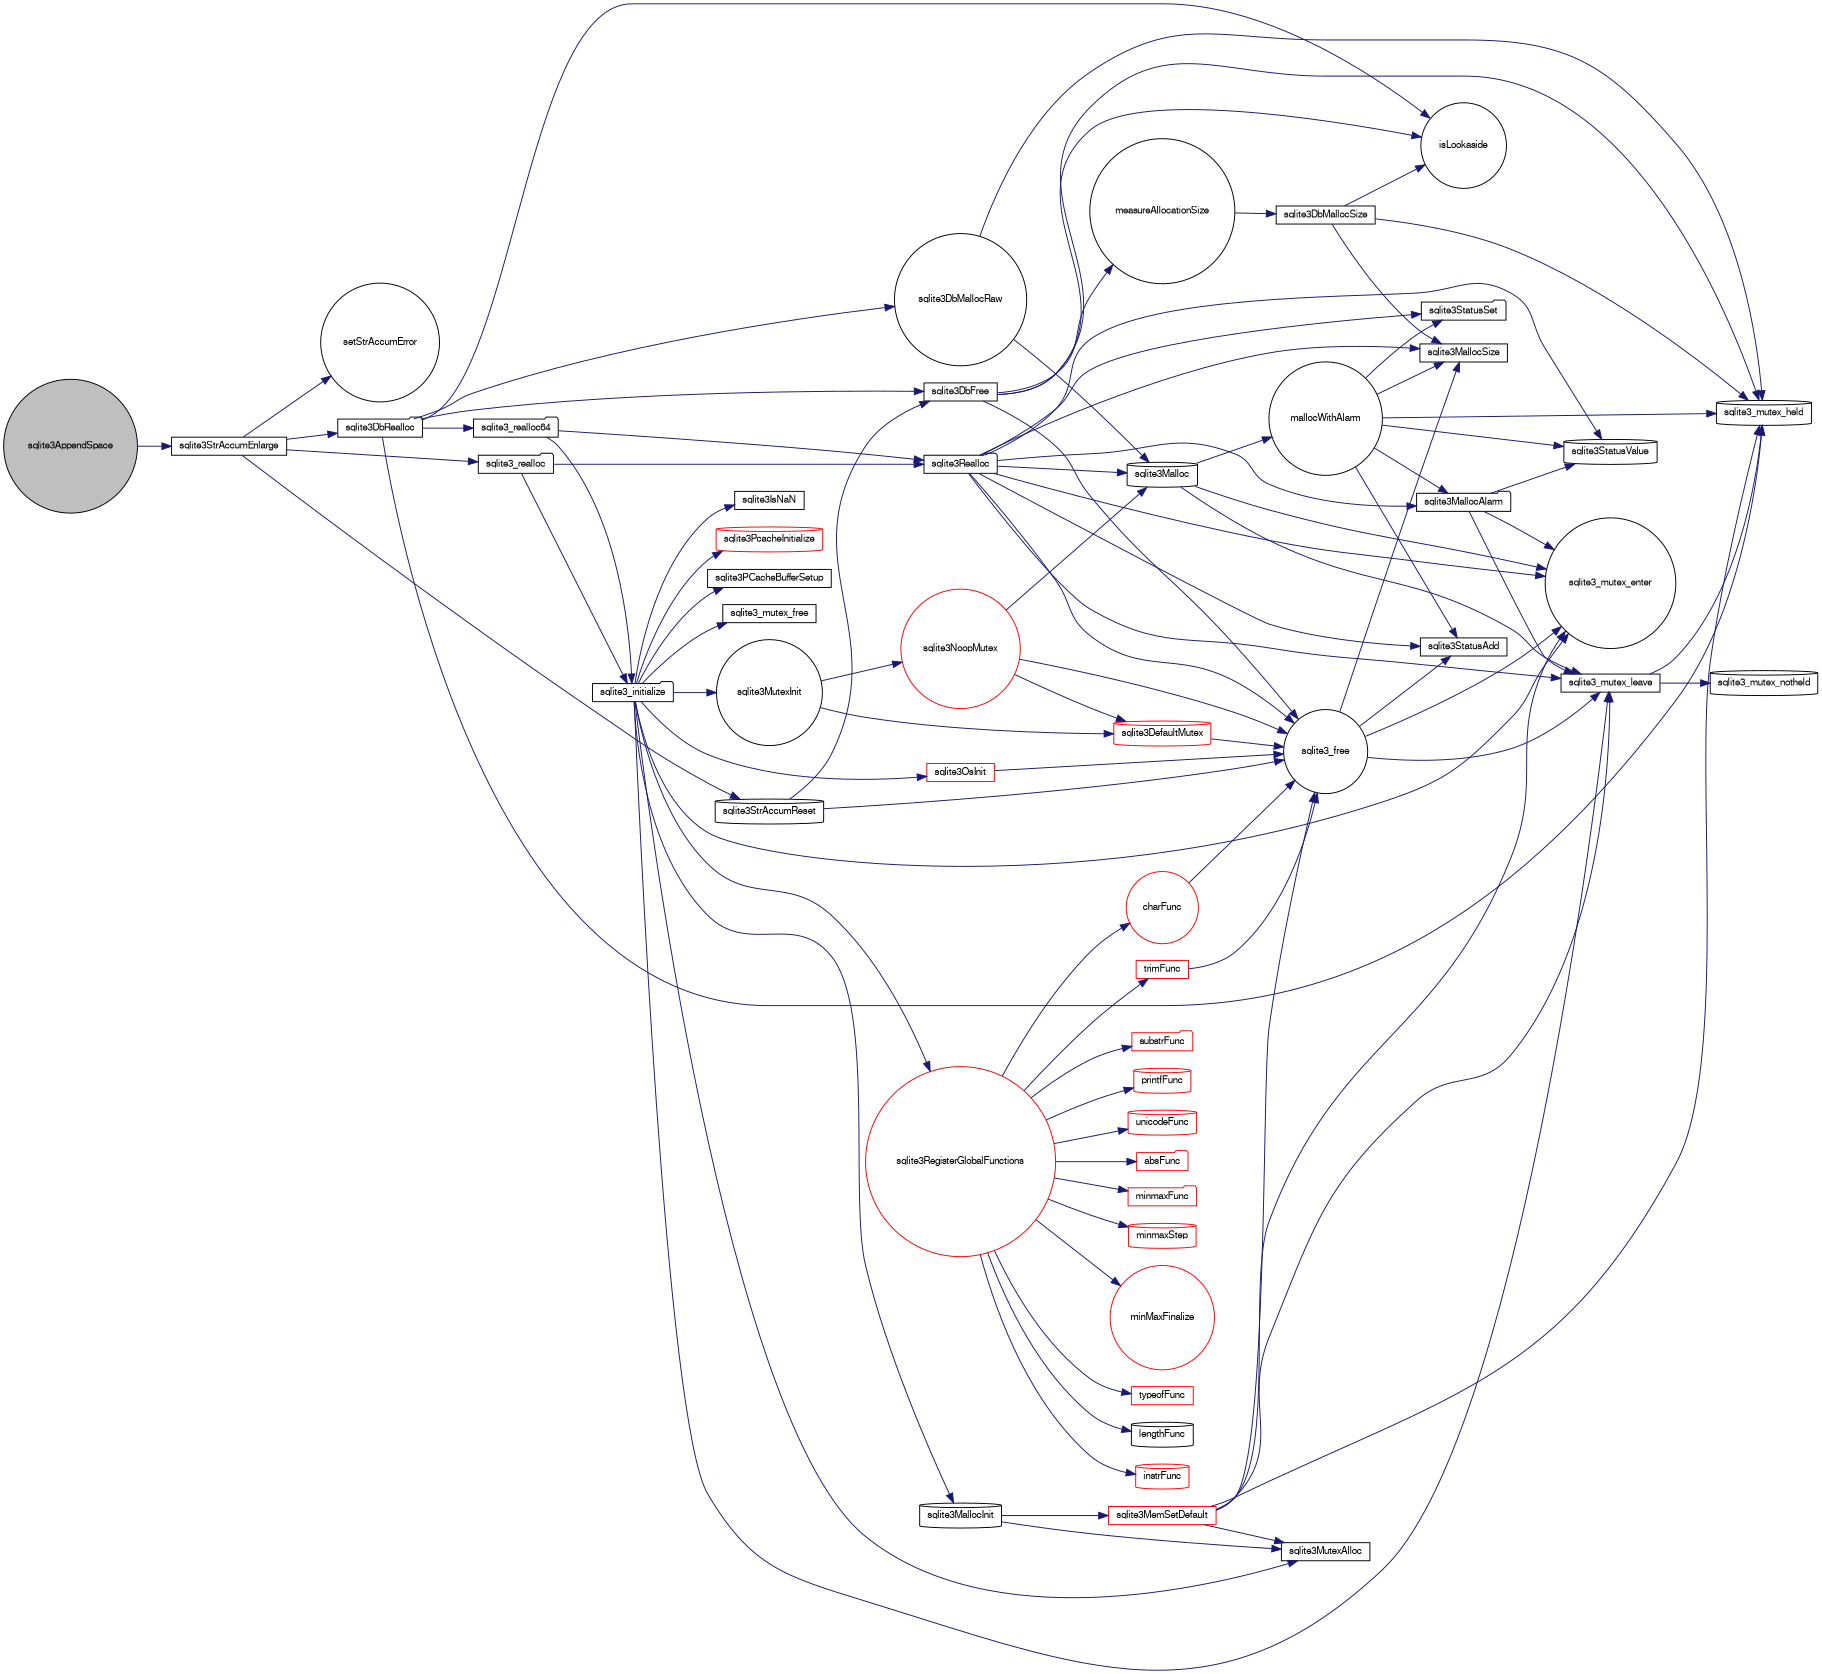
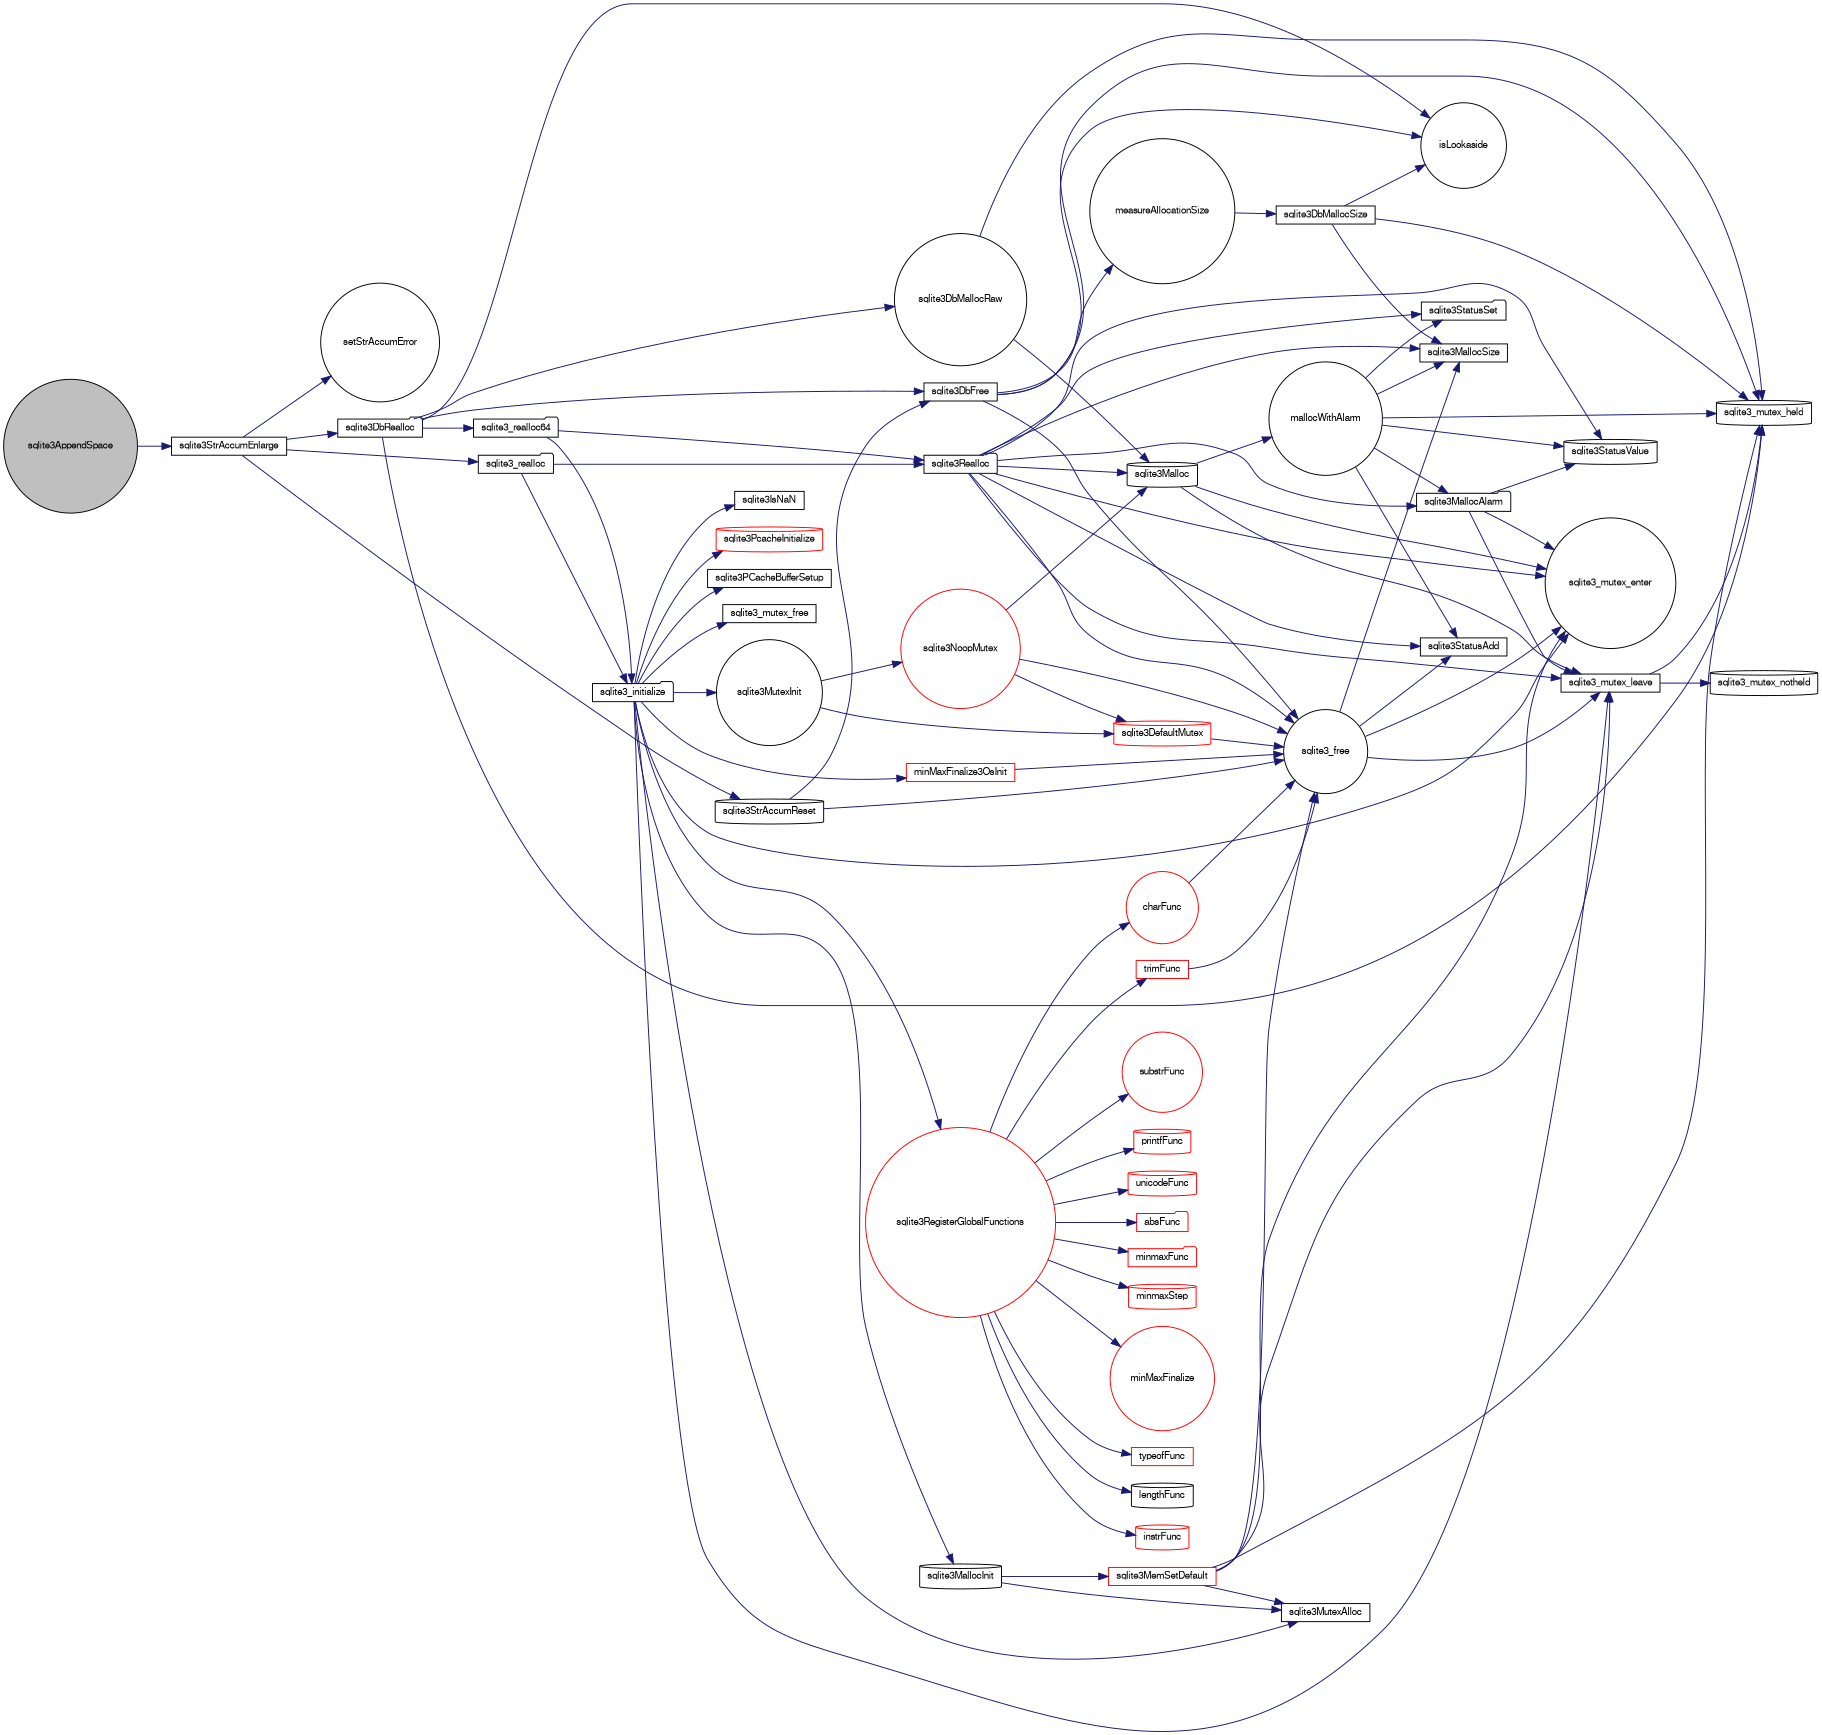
node "sqlite3OsInit": label "sqlite3OsInit" -> "minMaxFinalize3OsInit"
node "substrFunc": shape folder -> circle
